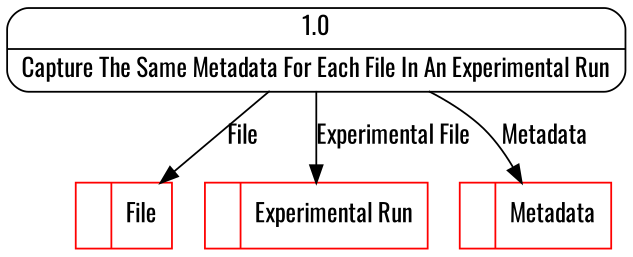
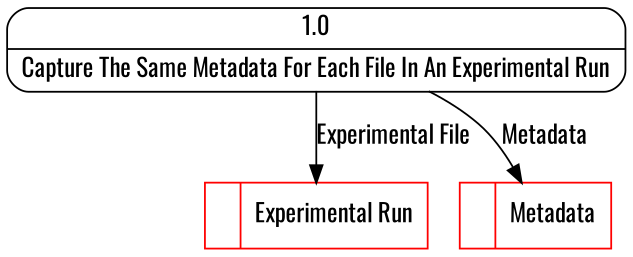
node "File": removed
